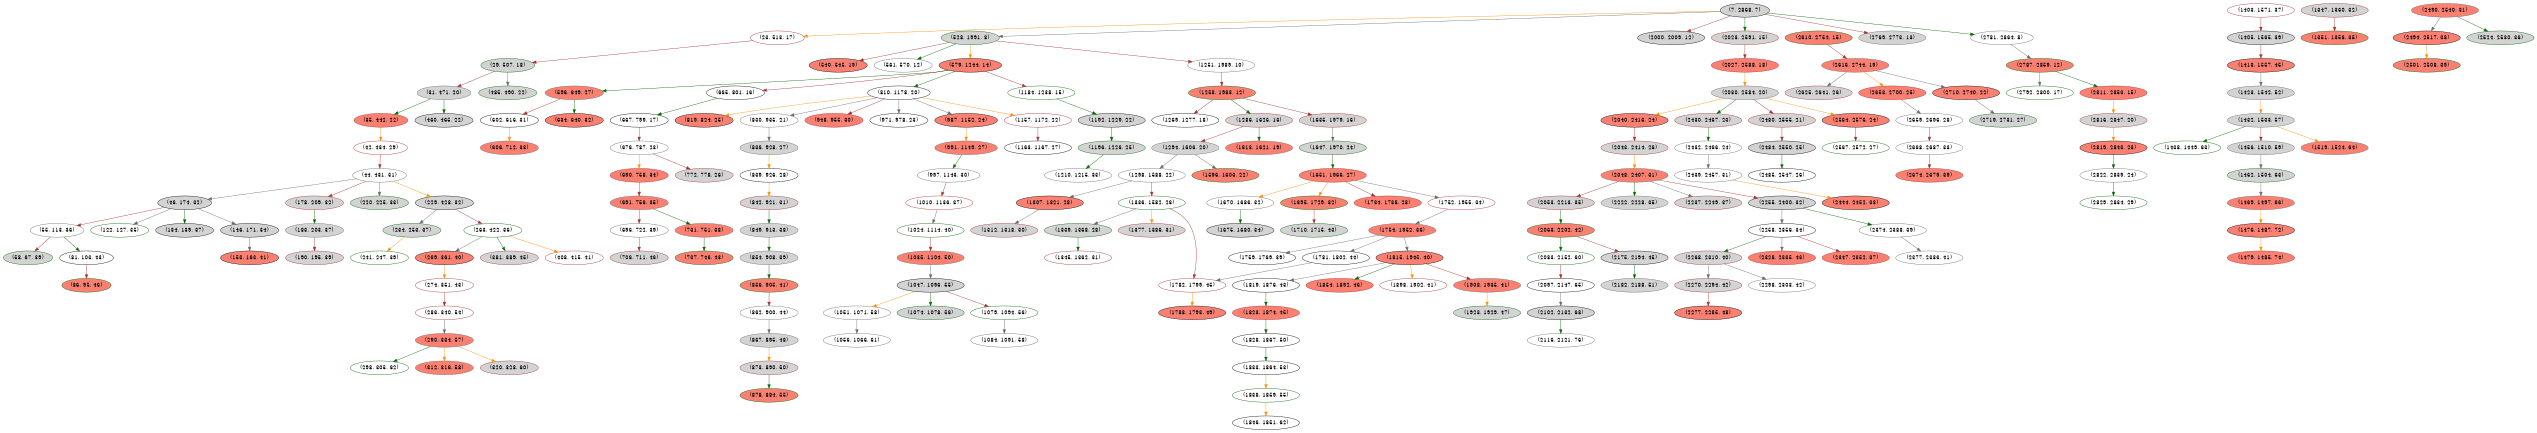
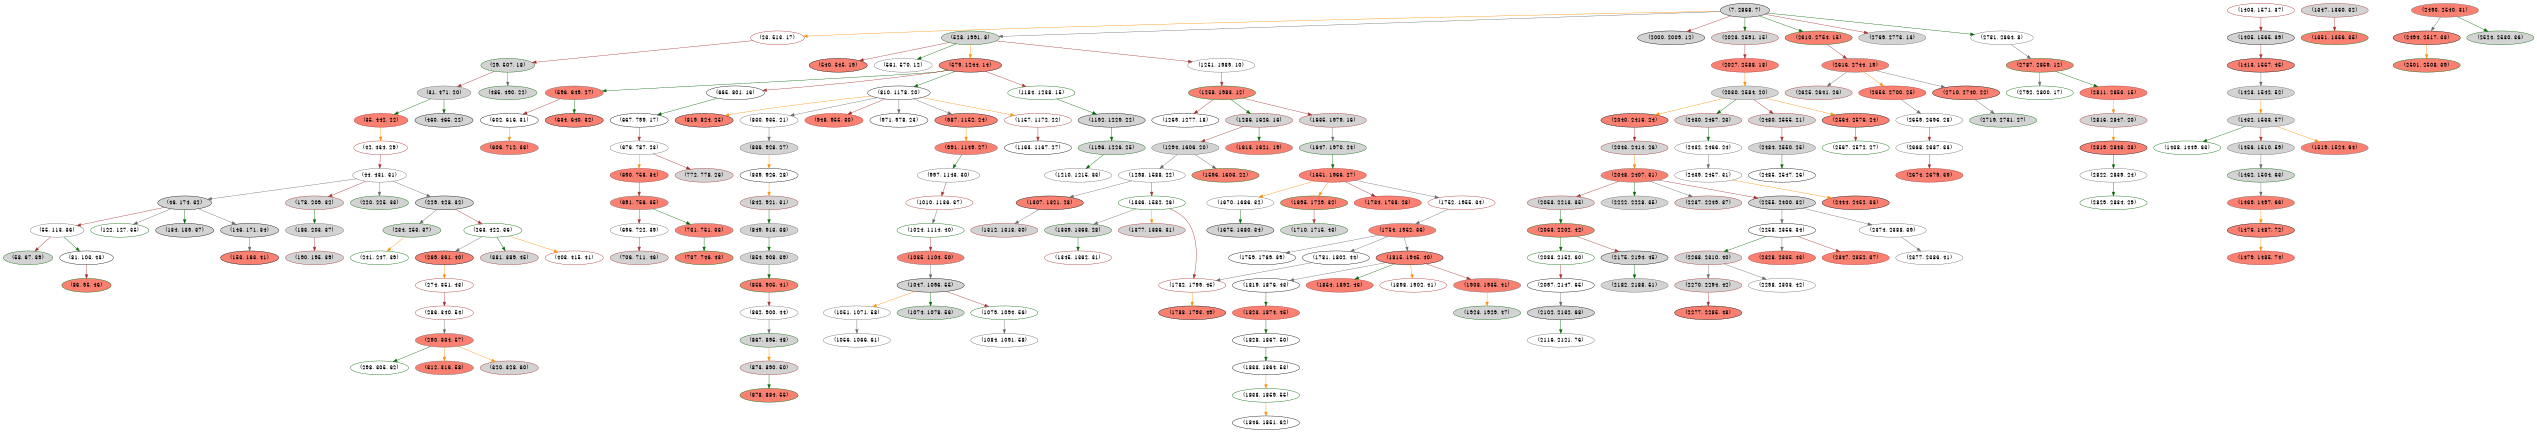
edge "(7, 2868, 7)" -> "(2610, 2754, 15)": added
node "(2484, 2550, 25)": color black -> gray40
edge "(44, 431, 31)" -> "(229, 428, 32)": color darkorange -> gray40
edge "(2255, 2400, 32)" -> "(2374, 2388, 39)": color darkgreen -> gray40
node "(867, 895, 48)": color gray40 -> darkgreen
